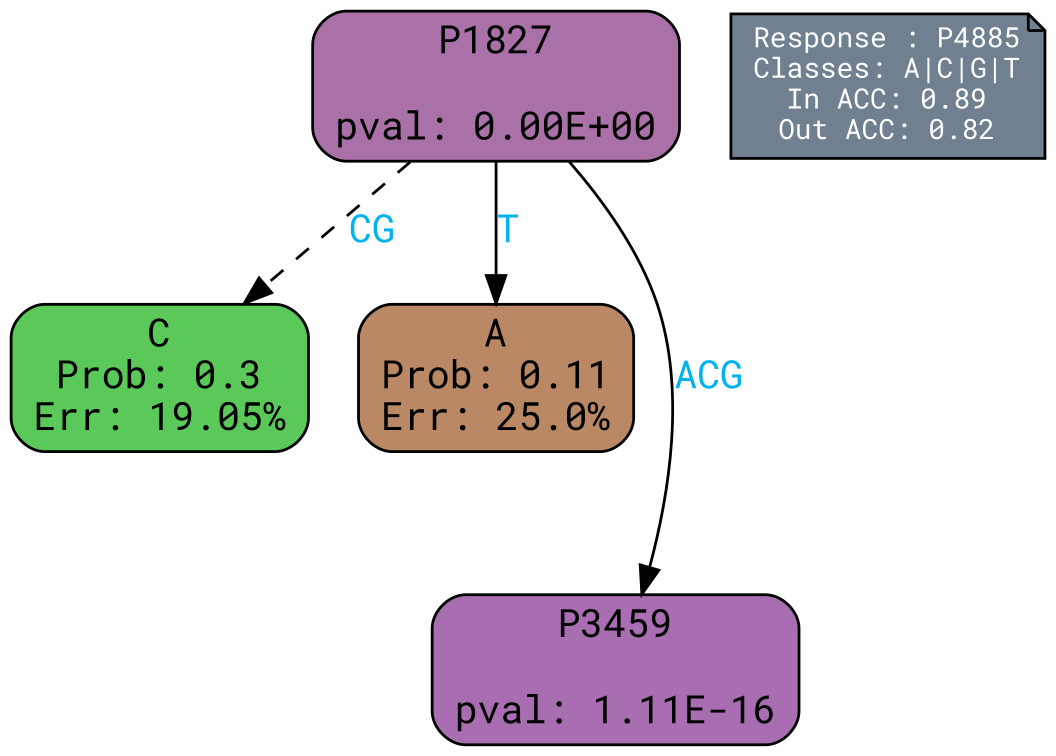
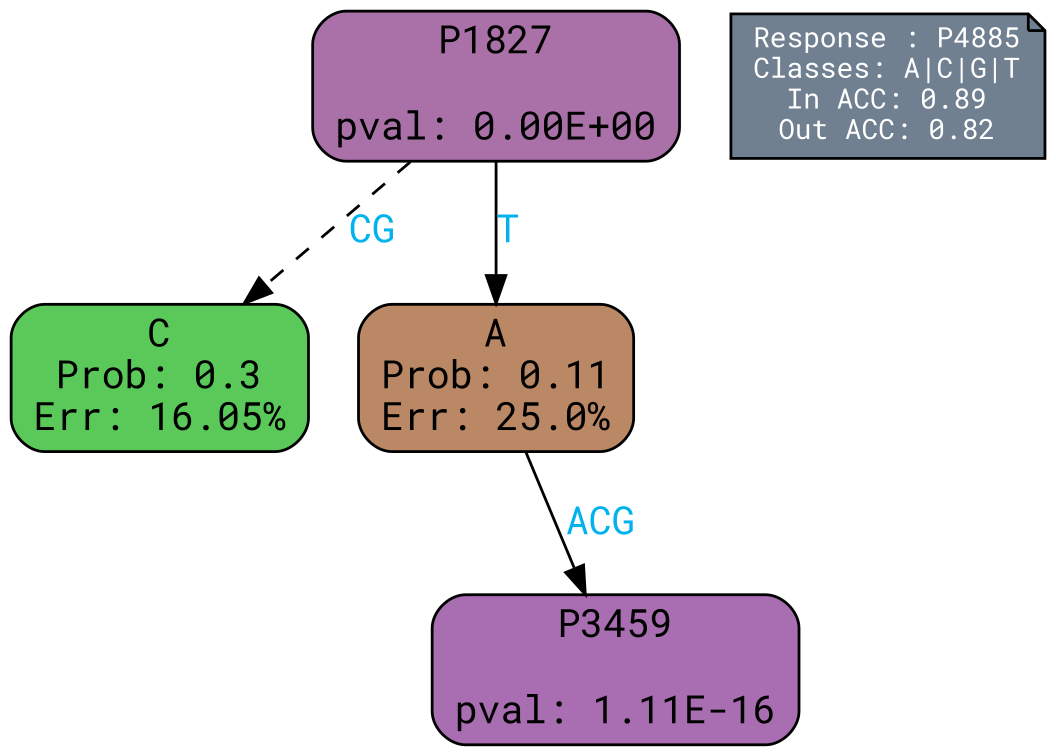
edge "P1827 pval: 0.00E+00" -> "P3459 pval: 1.11E-16": now "A Prob: 0.11 Err: 25.0%" -> "P3459 pval: 1.11E-16"
node "C Prob: 0.3 Err: 19.05%": label "C Prob: 0.3 Err: 19.05%" -> "C Prob: 0.3 Err: 16.05%"
